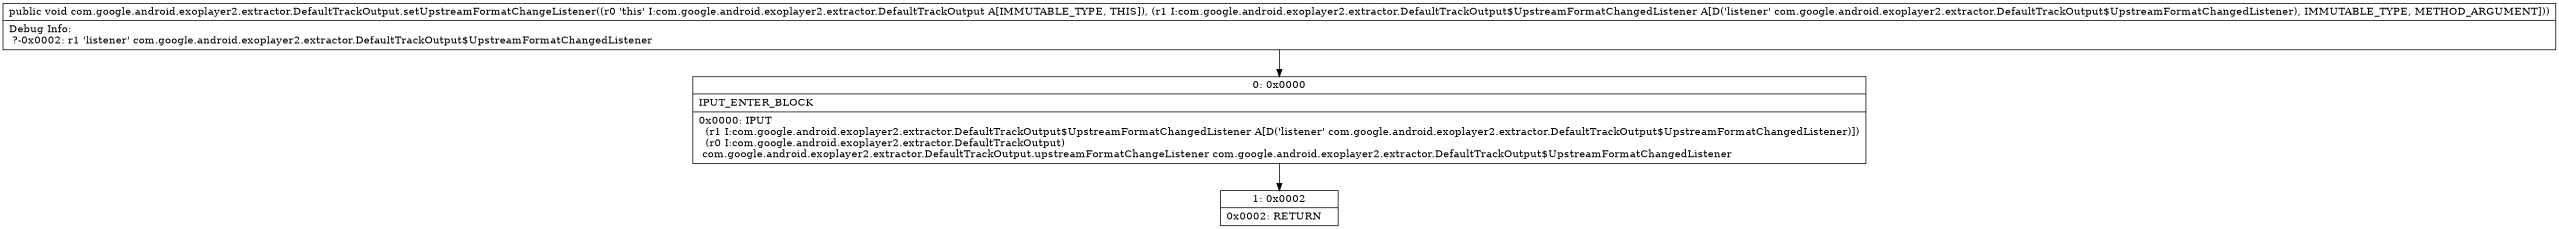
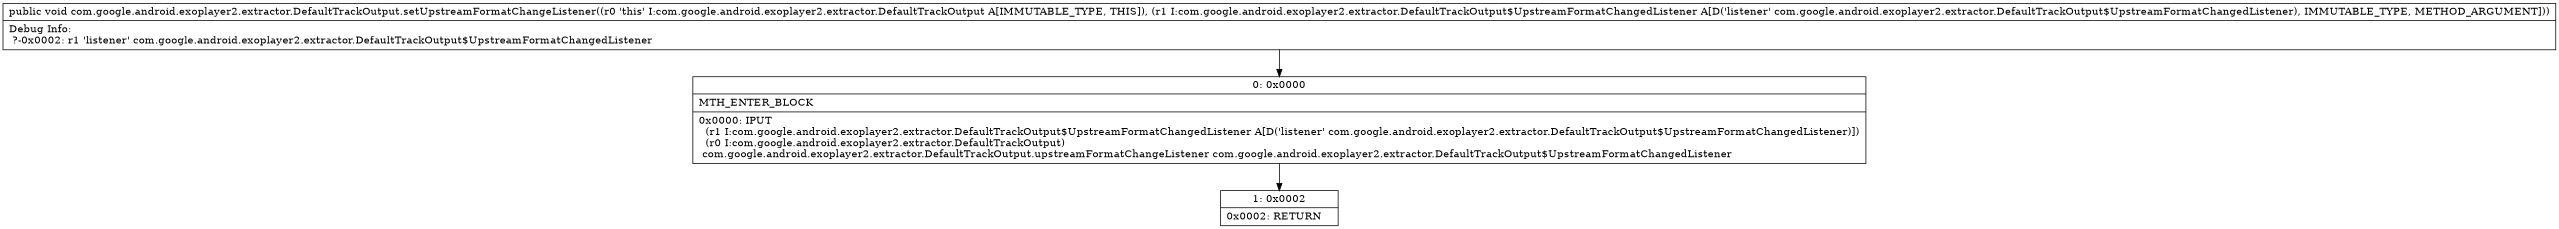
node "0: 0x0000": text "IPUT_ENTER_BLOCK" -> "MTH_ENTER_BLOCK"
